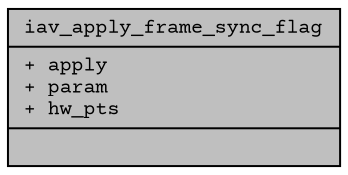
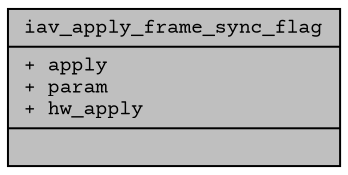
node "iav_apply_frame_sync_flag": text "+ hw_pts" -> "+ hw_apply"
